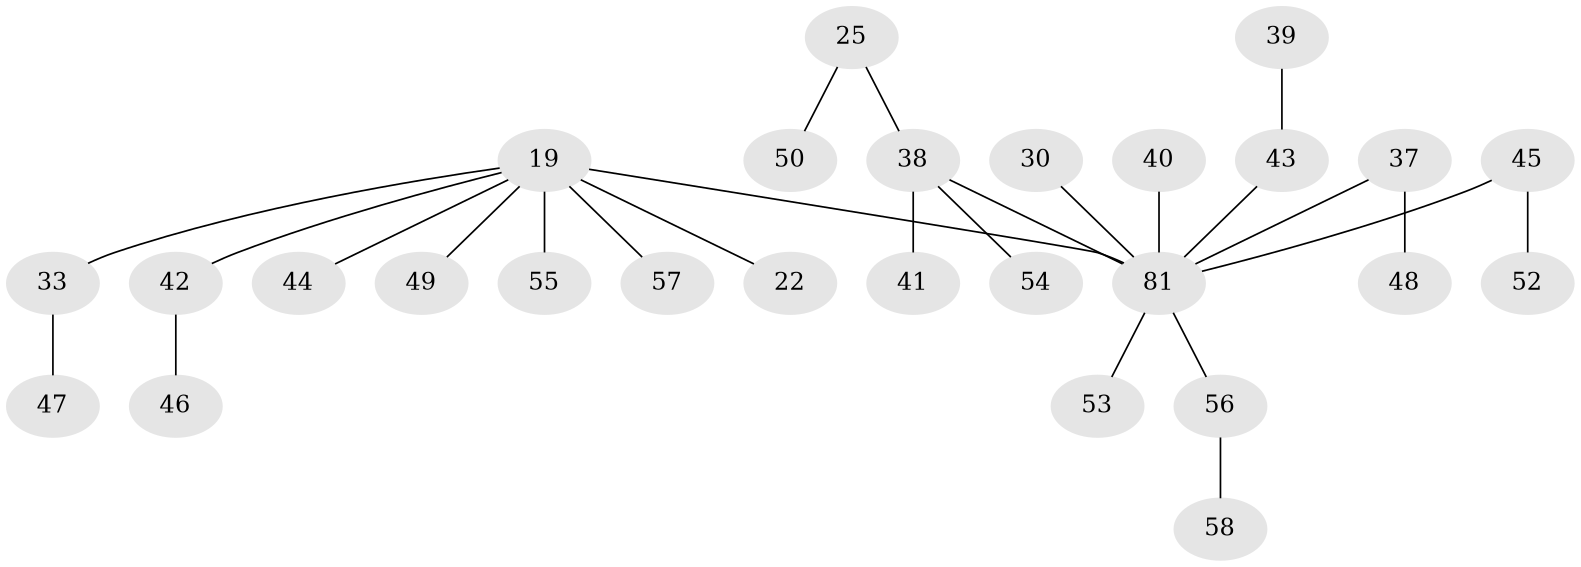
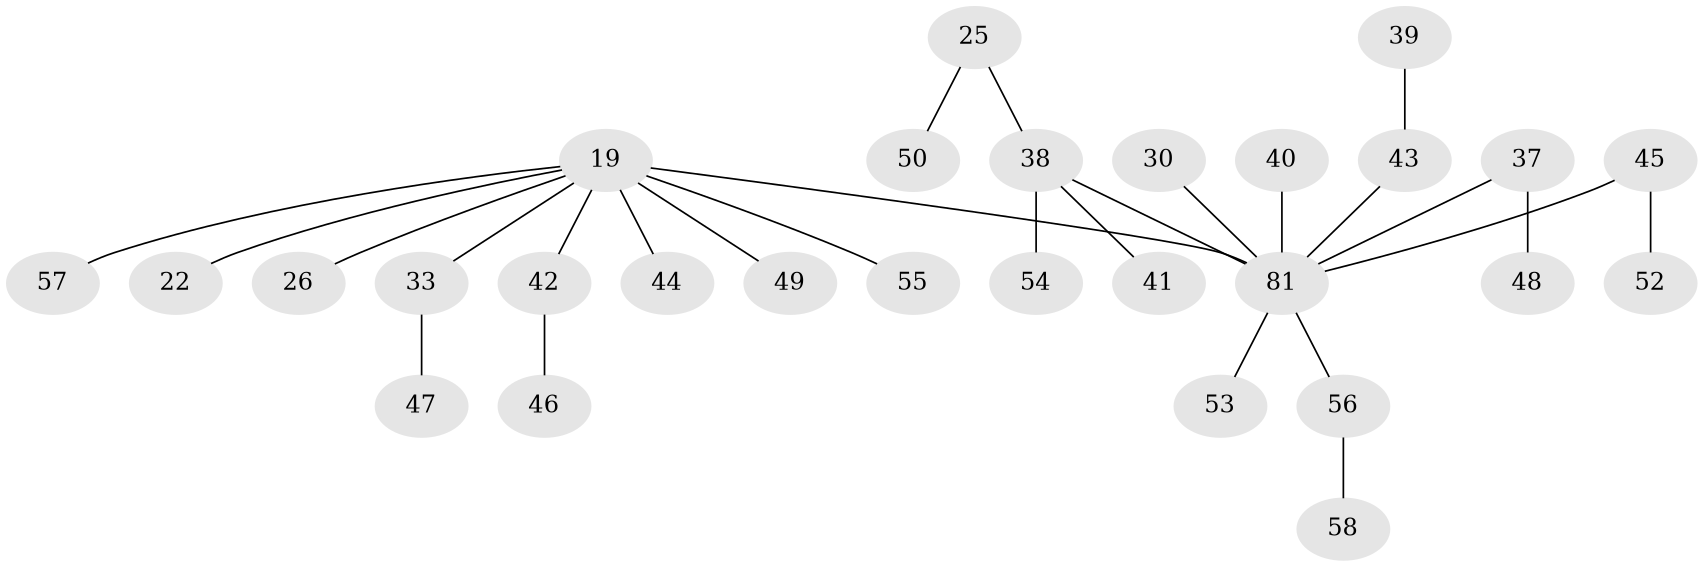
node "26": added
